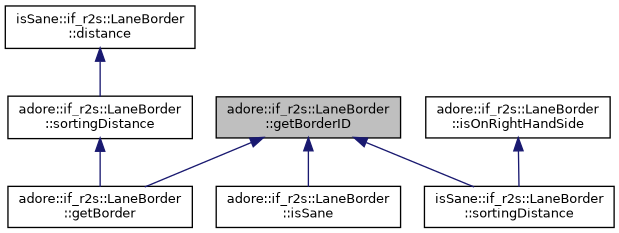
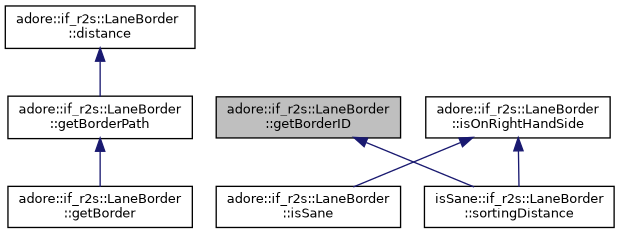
node "isSane::if_r2s::LaneBorder ::distance": label "isSane::if_r2s::LaneBorder ::distance" -> "adore::if_r2s::LaneBorder ::distance"
node "adore::if_r2s::LaneBorder ::sortingDistance": label "adore::if_r2s::LaneBorder ::sortingDistance" -> "adore::if_r2s::LaneBorder ::getBorderPath"
edge "adore::if_r2s::LaneBorder ::getBorder" -> "adore::if_r2s::LaneBorder ::getBorderID": removed
edge "adore::if_r2s::LaneBorder ::isSane" -> "adore::if_r2s::LaneBorder ::getBorderID": now "adore::if_r2s::LaneBorder ::isSane" -> "adore::if_r2s::LaneBorder ::isOnRightHandSide"
